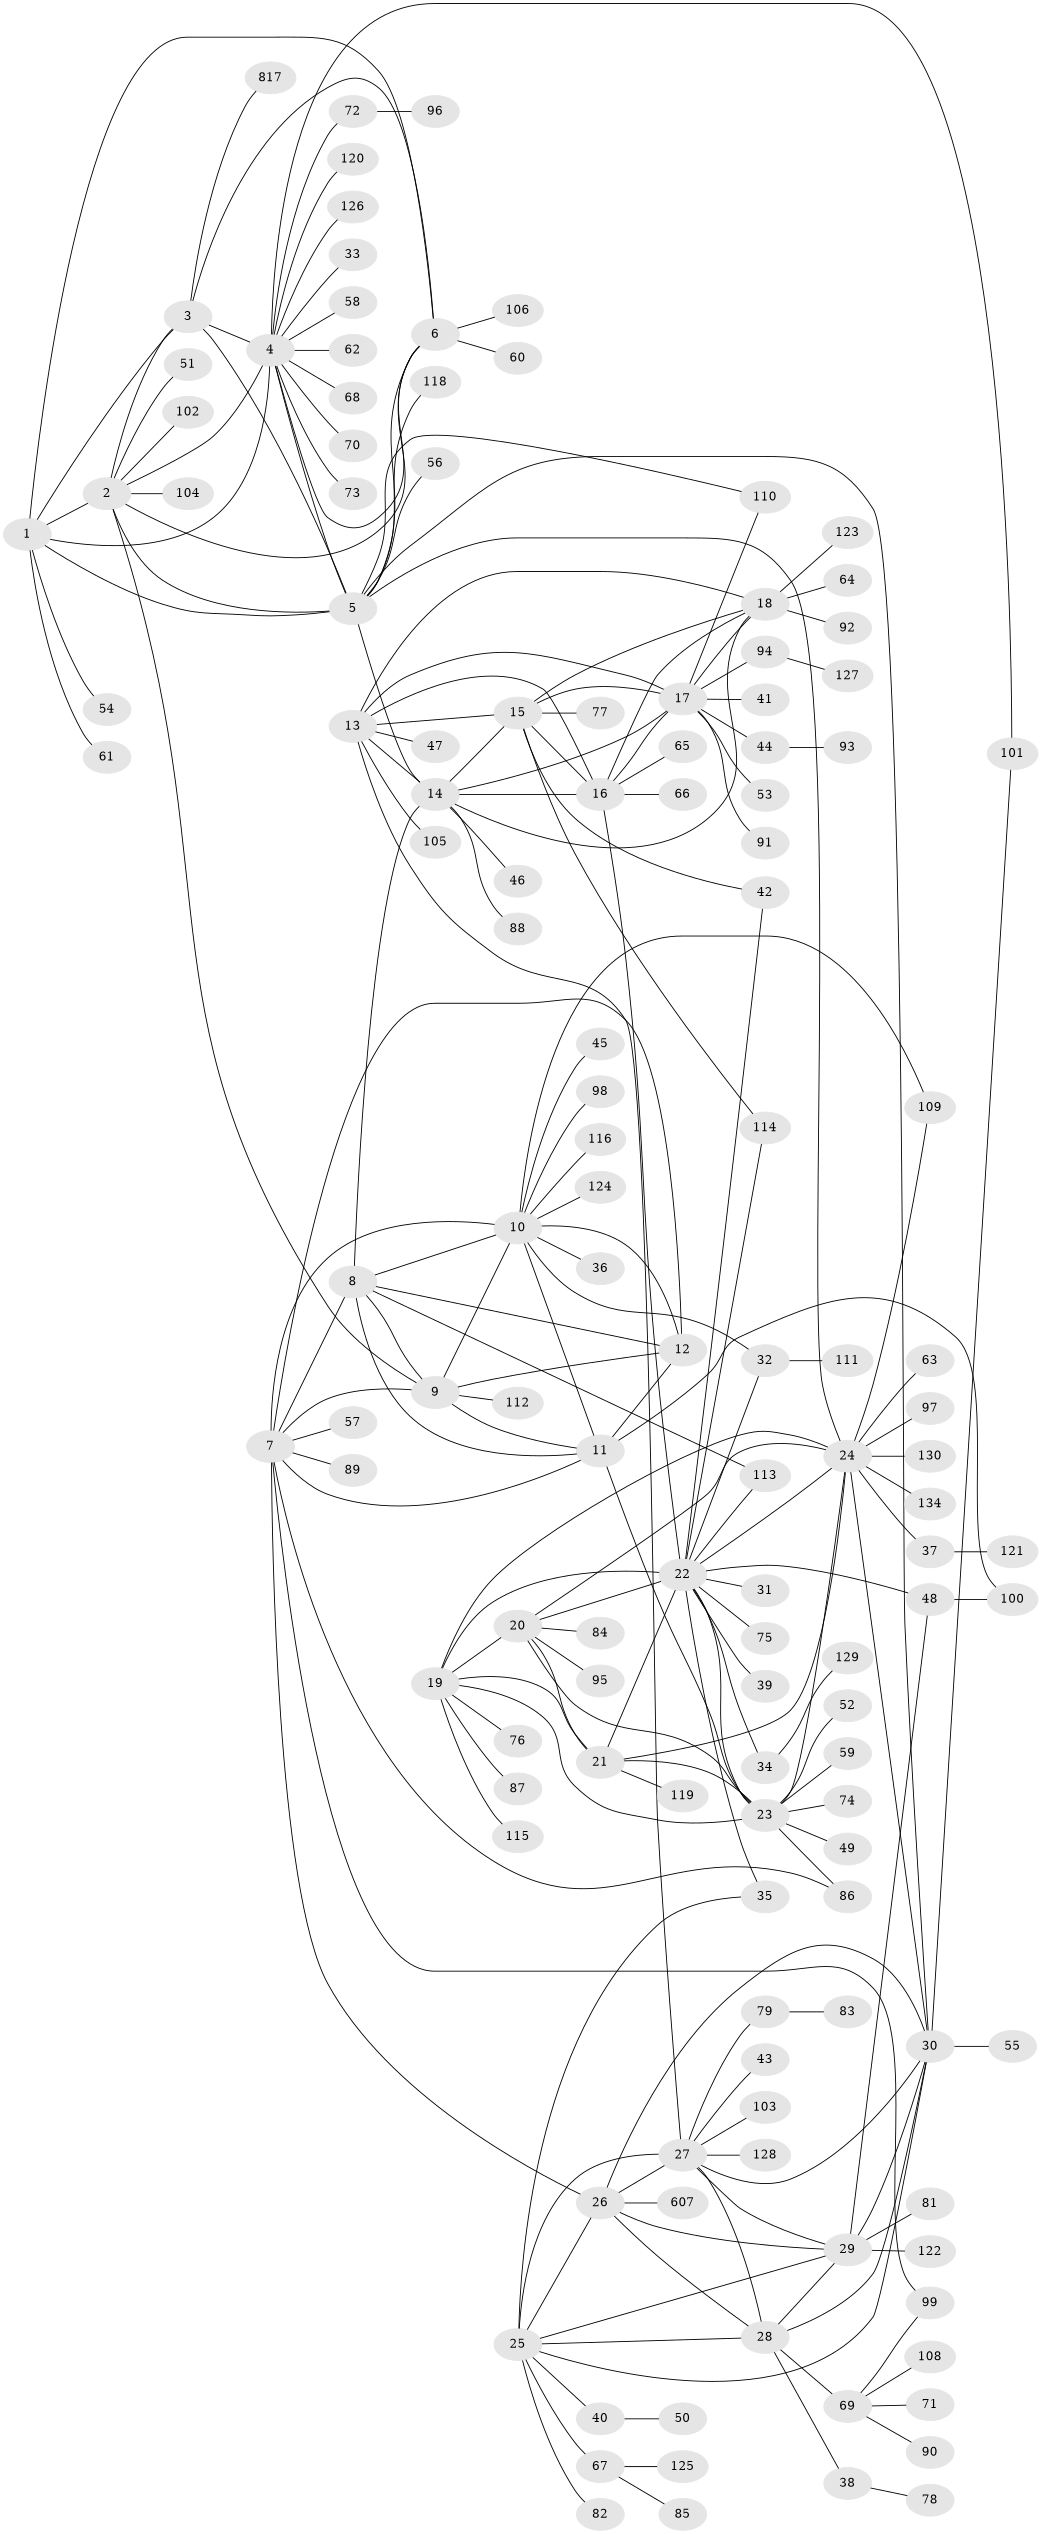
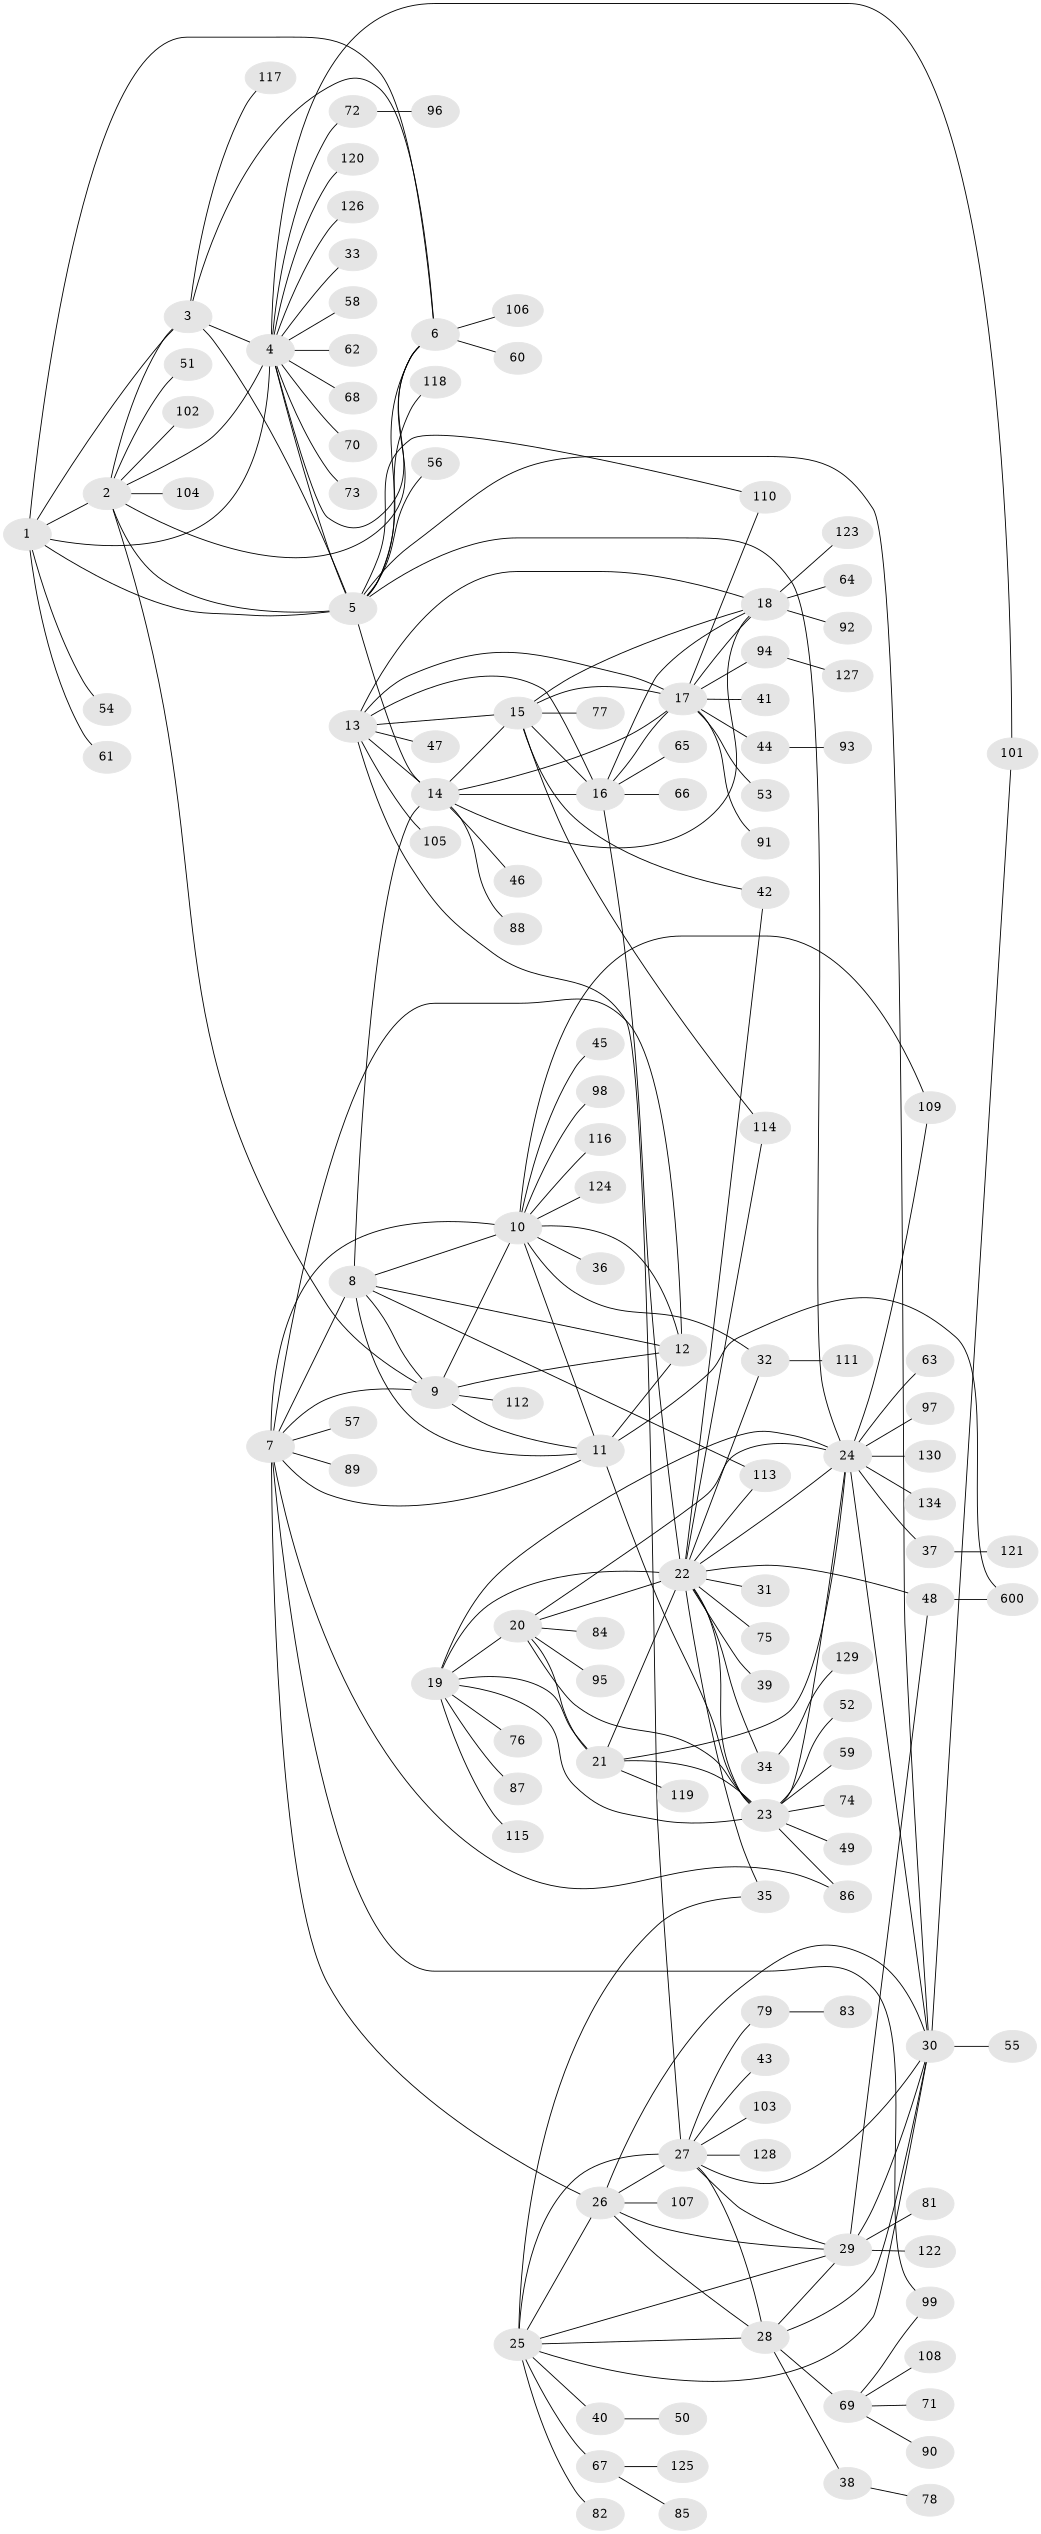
node "817": label "817" -> "117"
node "100": label "100" -> "600"
node "607": label "607" -> "107"
